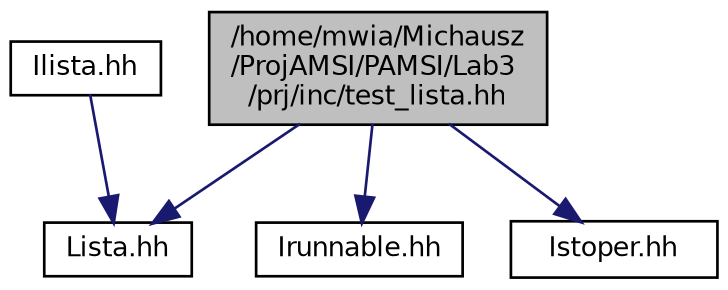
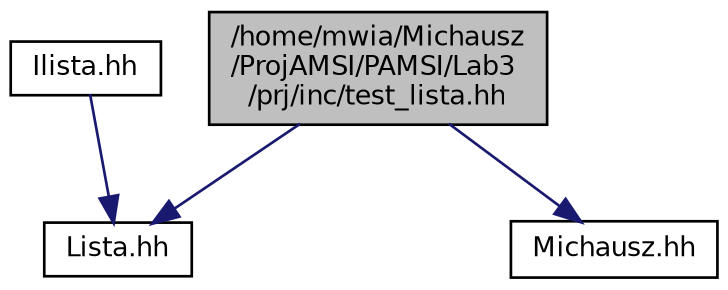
node "Irunnable.hh": removed
node "Istoper.hh": label "Istoper.hh" -> "Michausz.hh"
